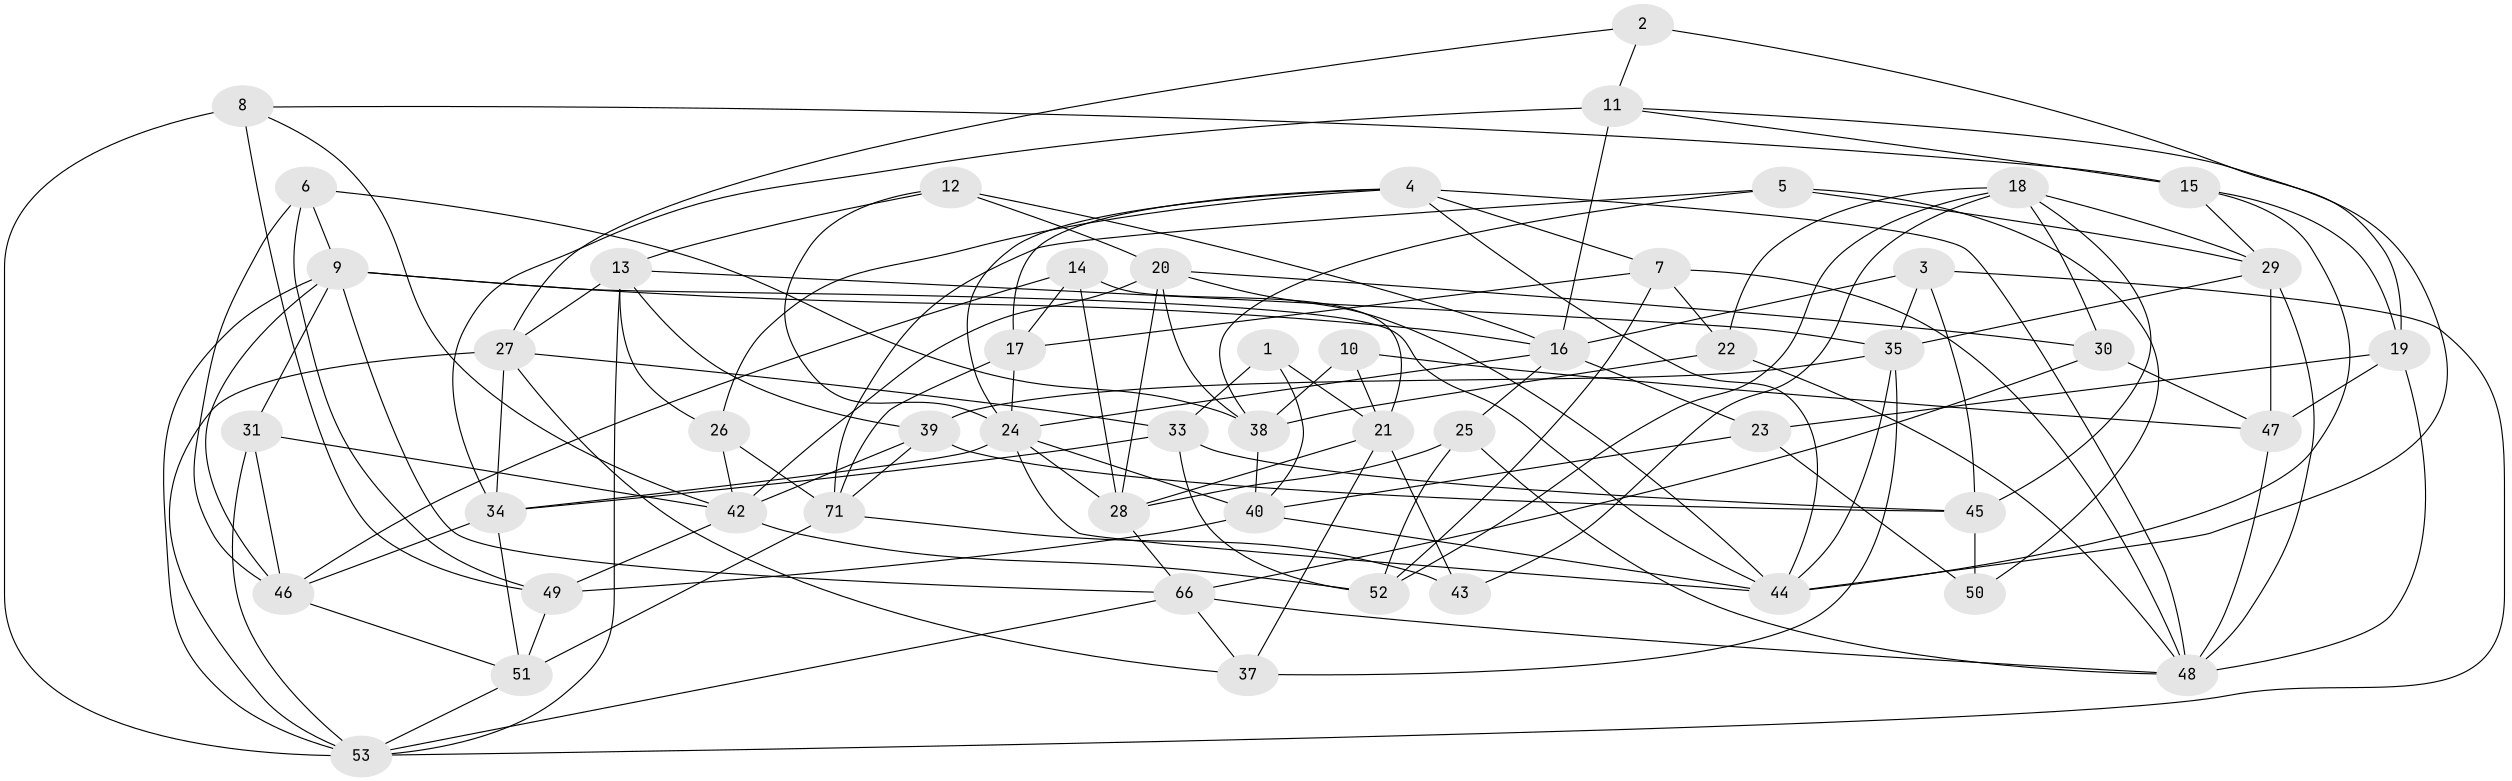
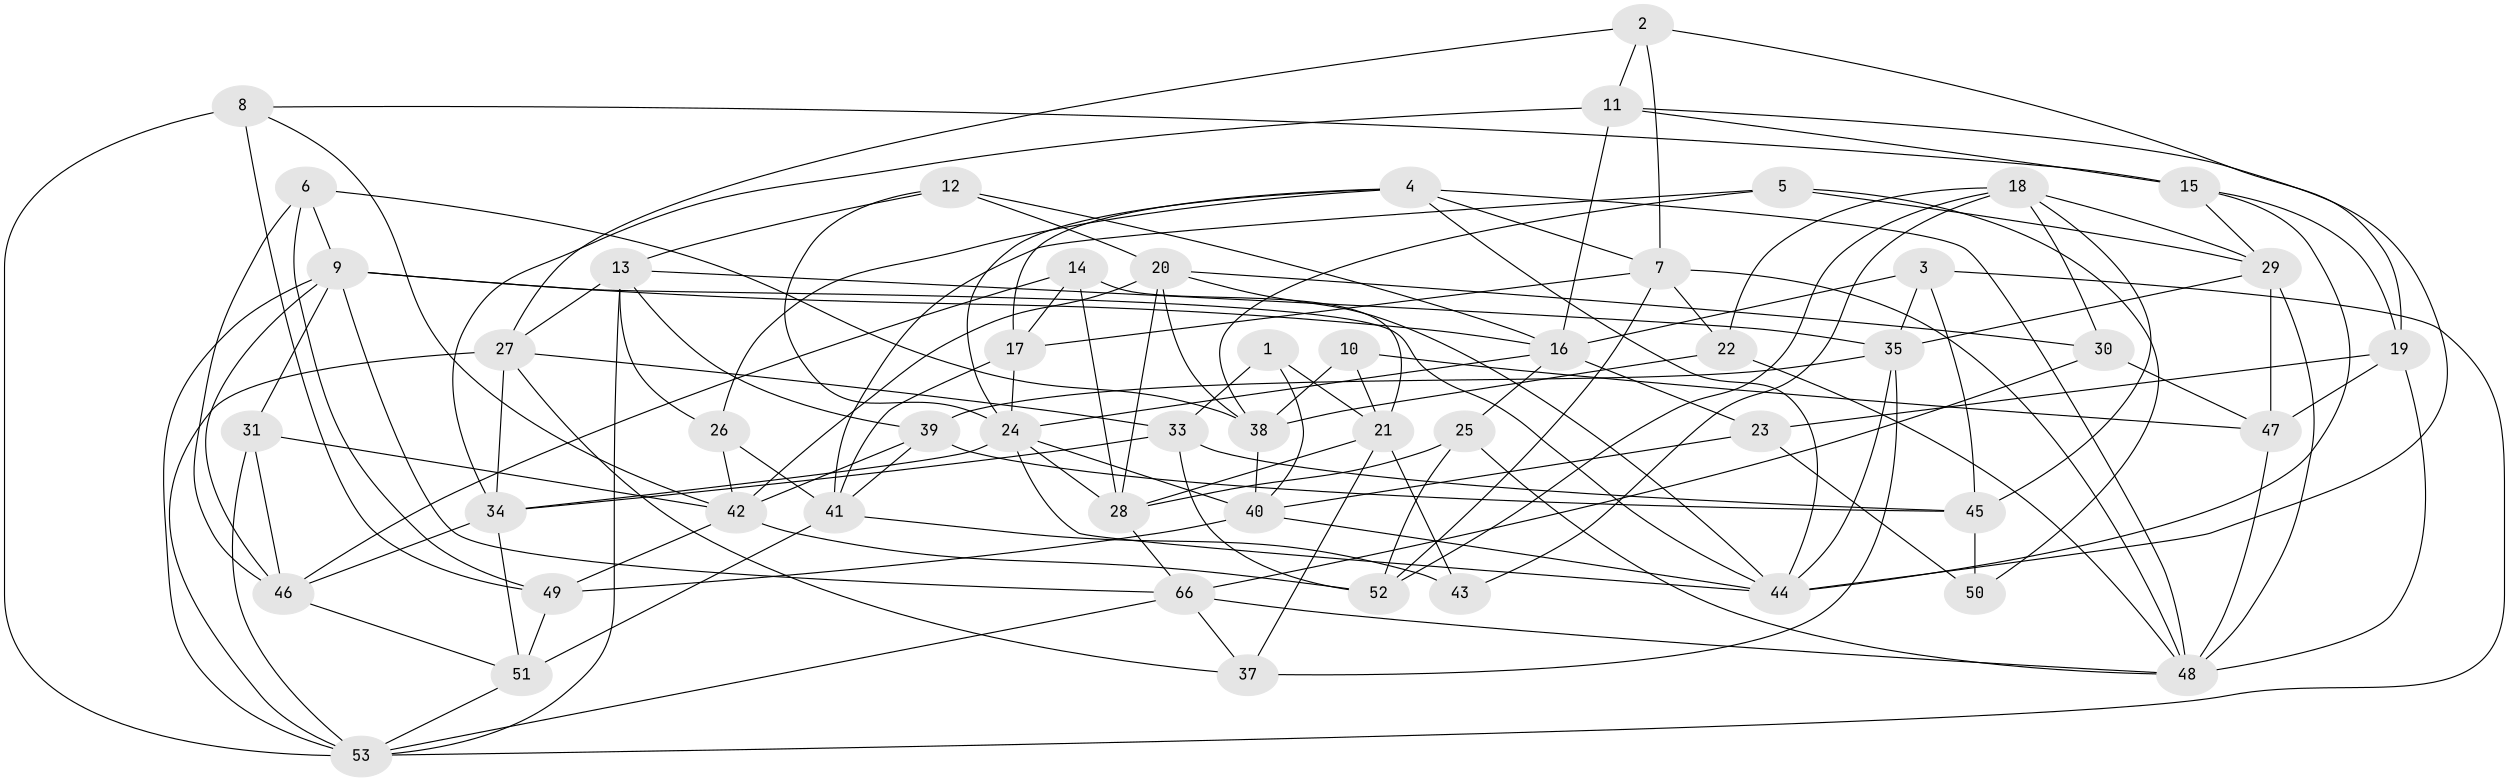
edge "2" -- "7": added
node "71": label "71" -> "41"
